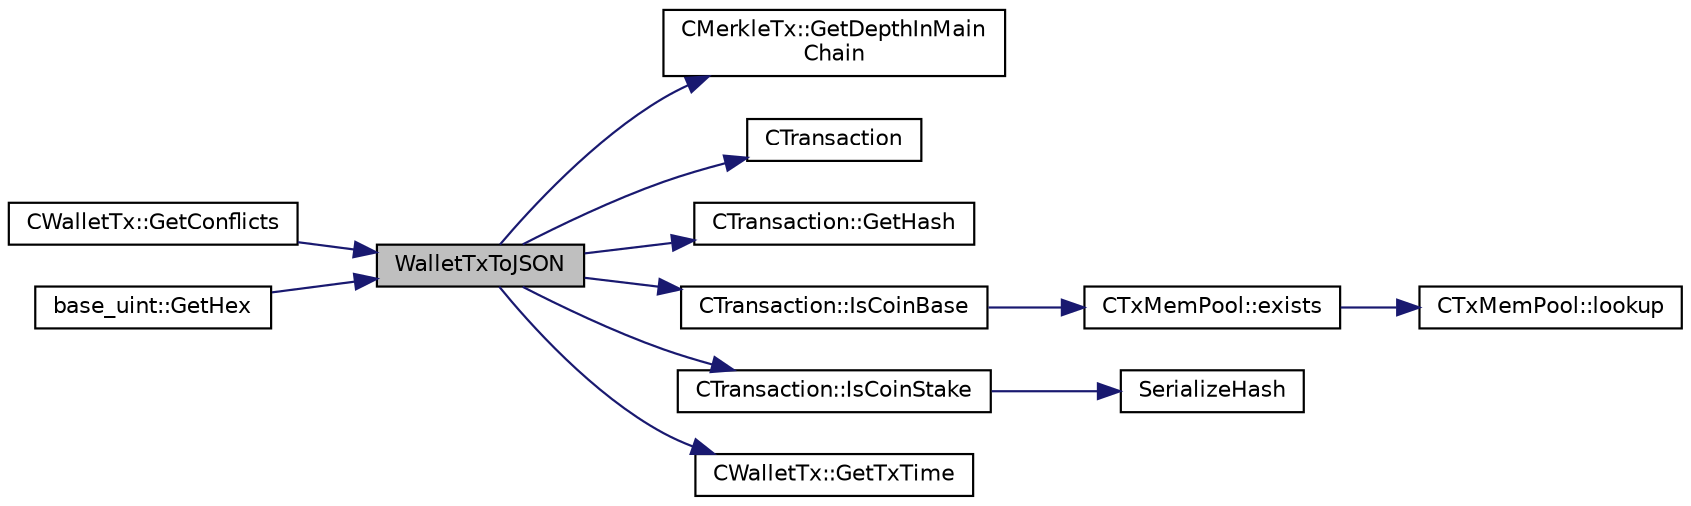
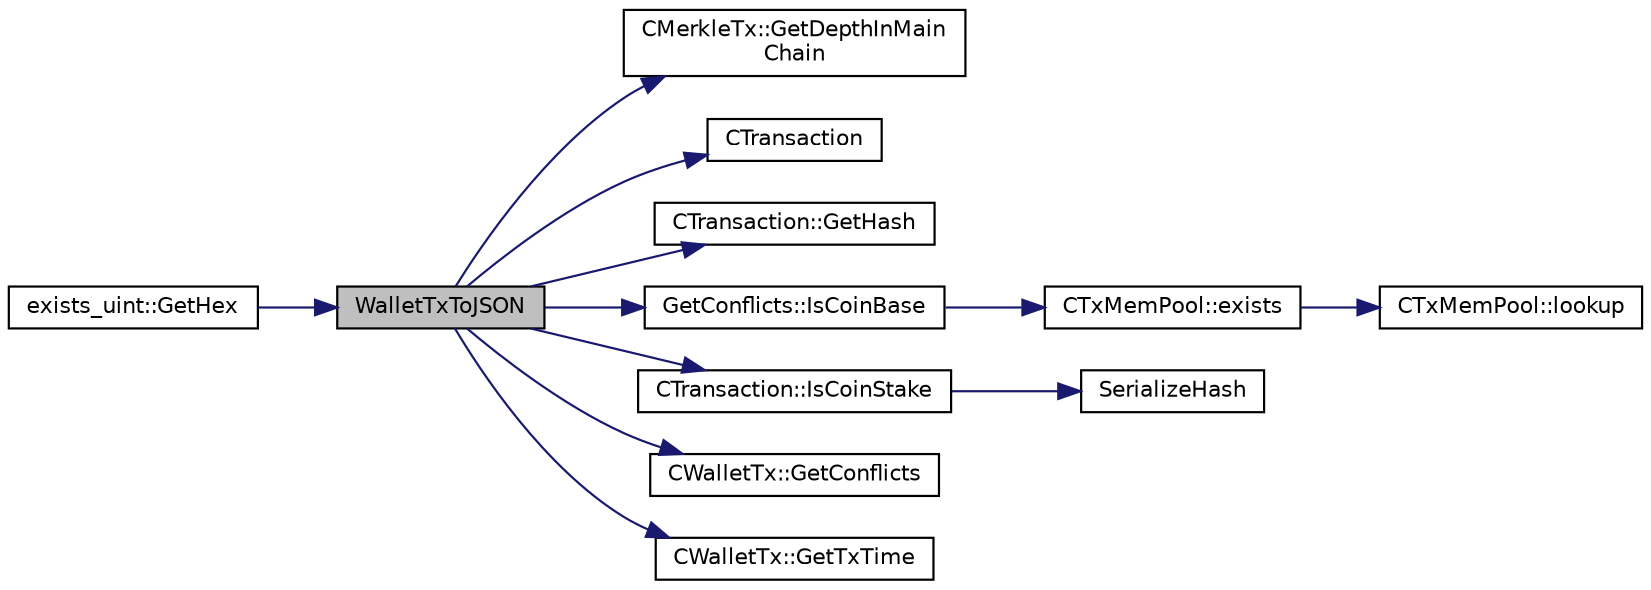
edge "CWalletTx::GetConflicts" -> "WalletTxToJSON": reversed
node "base_uint::GetHex": label "base_uint::GetHex" -> "exists_uint::GetHex"
node "CTransaction::IsCoinBase": label "CTransaction::IsCoinBase" -> "GetConflicts::IsCoinBase"
